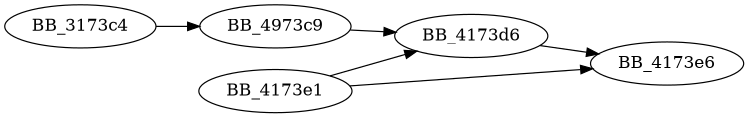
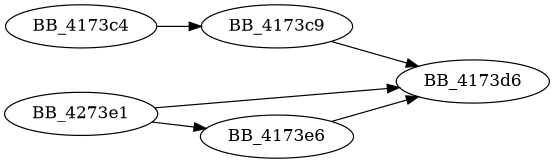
node "BB_3173c4": label "BB_3173c4" -> "BB_4173c4"
node "BB_4973c9": label "BB_4973c9" -> "BB_4173c9"
edge "BB_4173d6" -> "BB_4173e6": reversed
node "BB_4173e1": label "BB_4173e1" -> "BB_4273e1"
